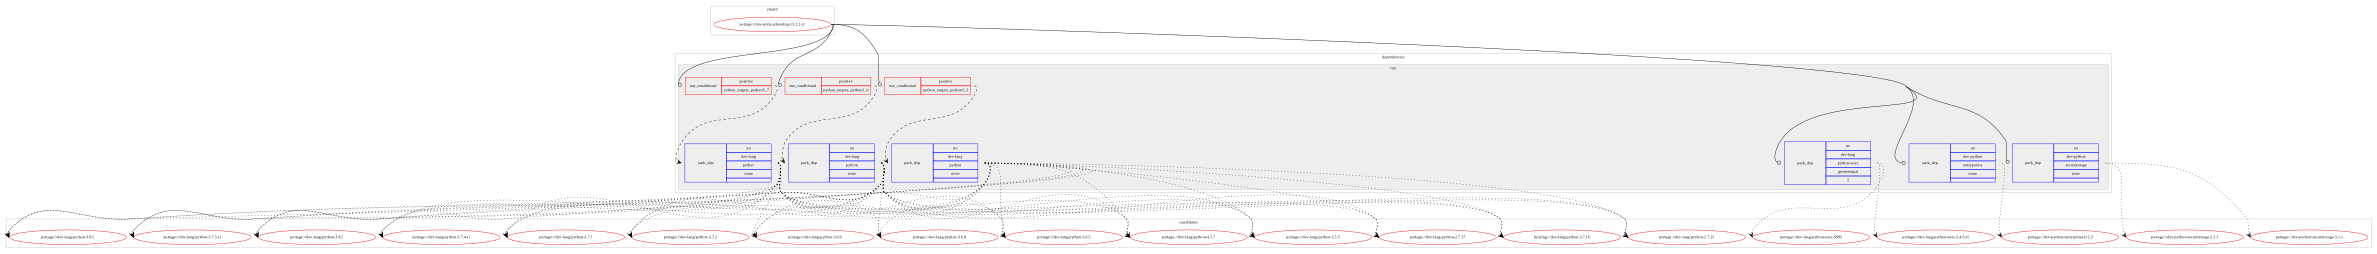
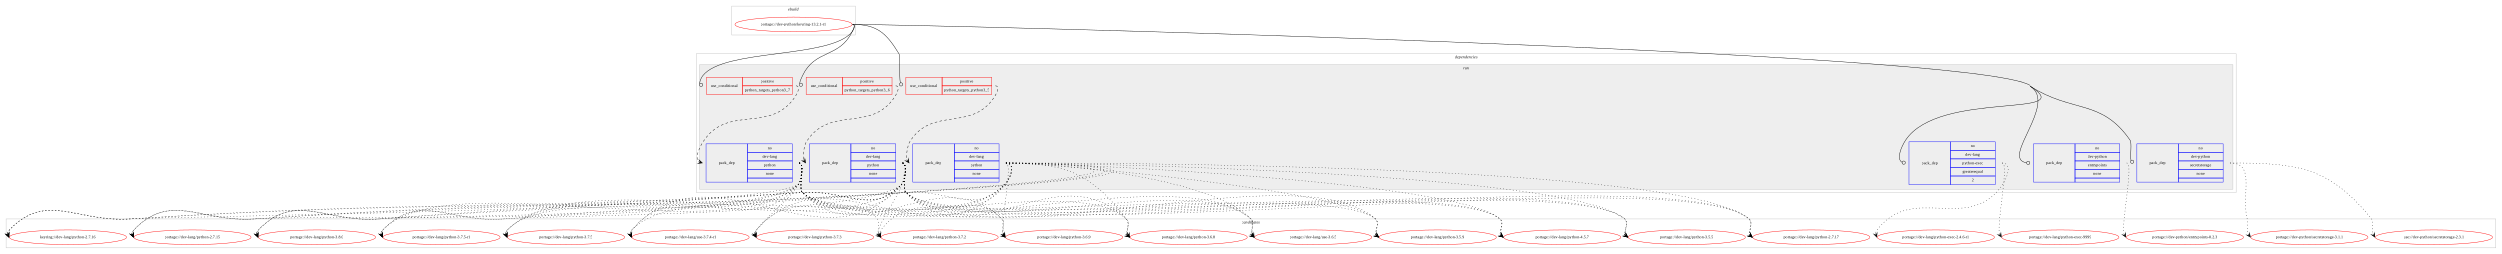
node "portage://dev-lang/python-3.8.5": label "portage://dev-lang/python-3.8.5" -> "portage://dev-lang/python-3.7.5"
node "portage://dev-lang/python-3.7.4-r1": label "portage://dev-lang/python-3.7.4-r1" -> "portage://dev-lang/use-3.7.4-r1"
node "portage://dev-lang/python-3.6.5": label "portage://dev-lang/python-3.6.5" -> "portage://dev-lang/use-3.6.5"
node "portage://dev-lang/python-3.5.9": added
node "portage://dev-python/secretstorage-2.3.1": label "portage://dev-python/secretstorage-2.3.1" -> "use://dev-python/secretstorage-2.3.1"
